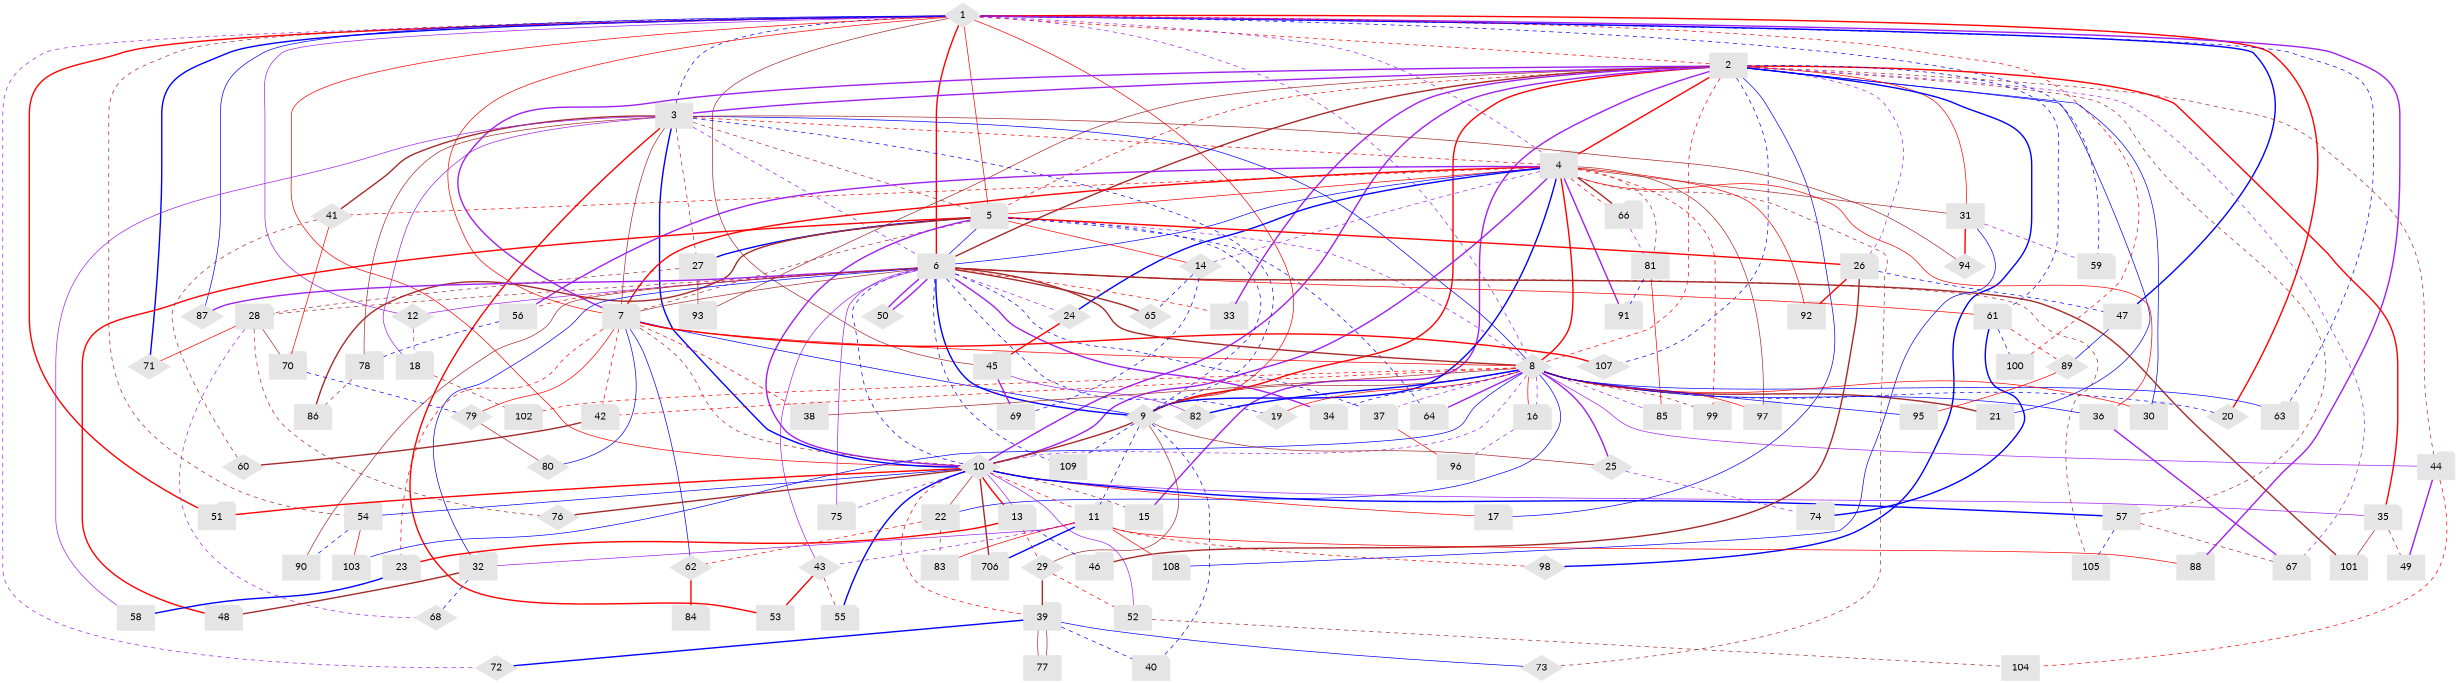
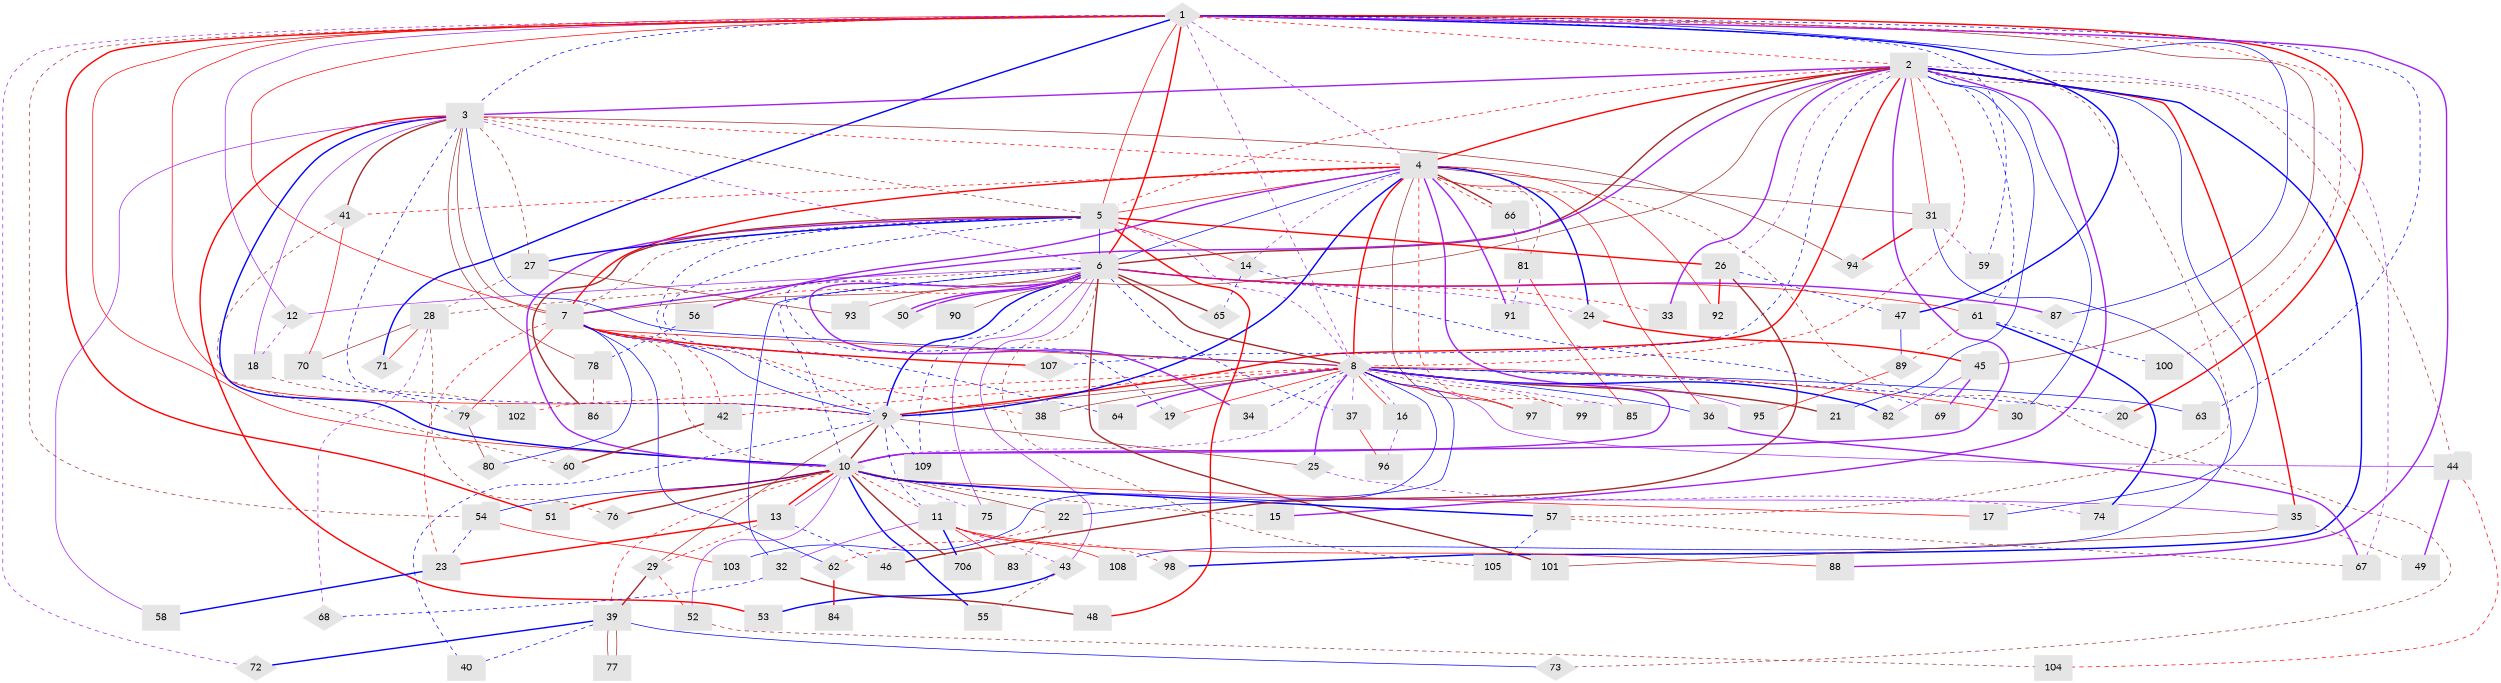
edge "8" -- "95": color blue -> purple
edge "54" -- "90": now "54" -- "23"
edge "43" -- "53": color red -> blue
